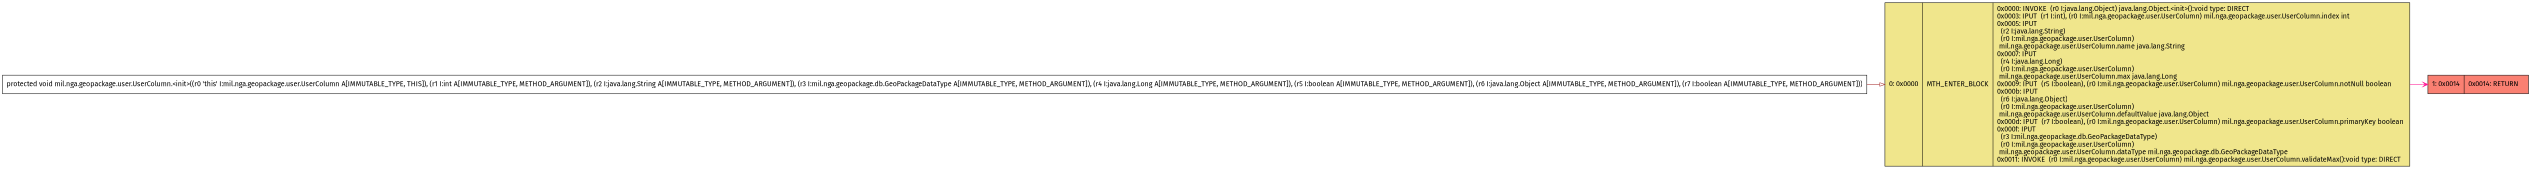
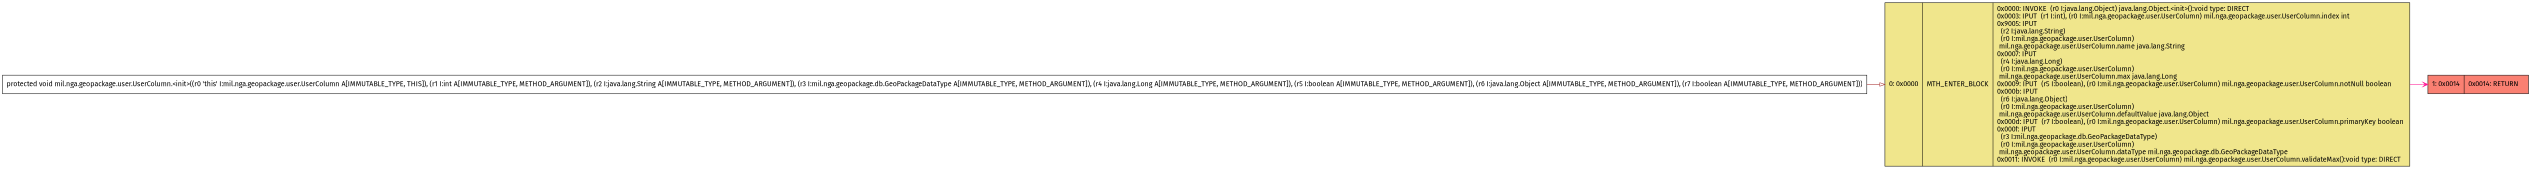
node "0: 0x0000": text "0x0005: IPUT" -> "0x9005: IPUT"
